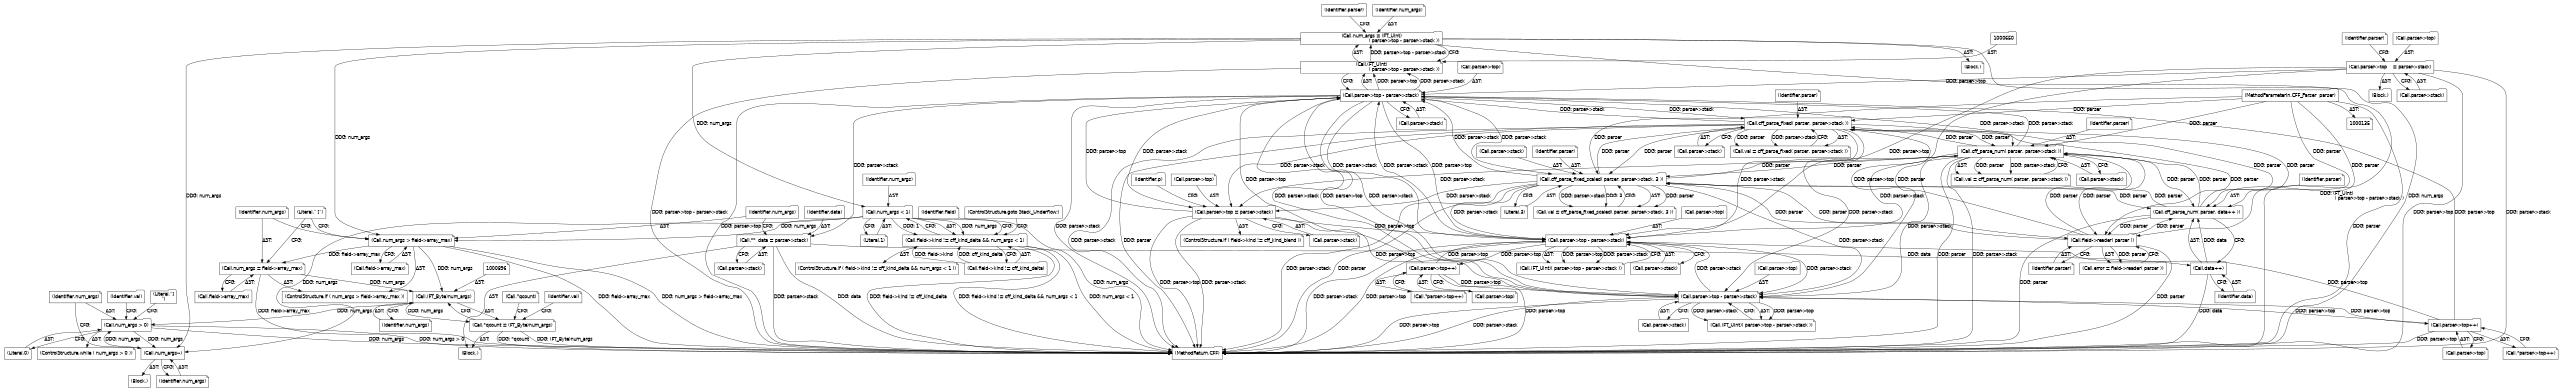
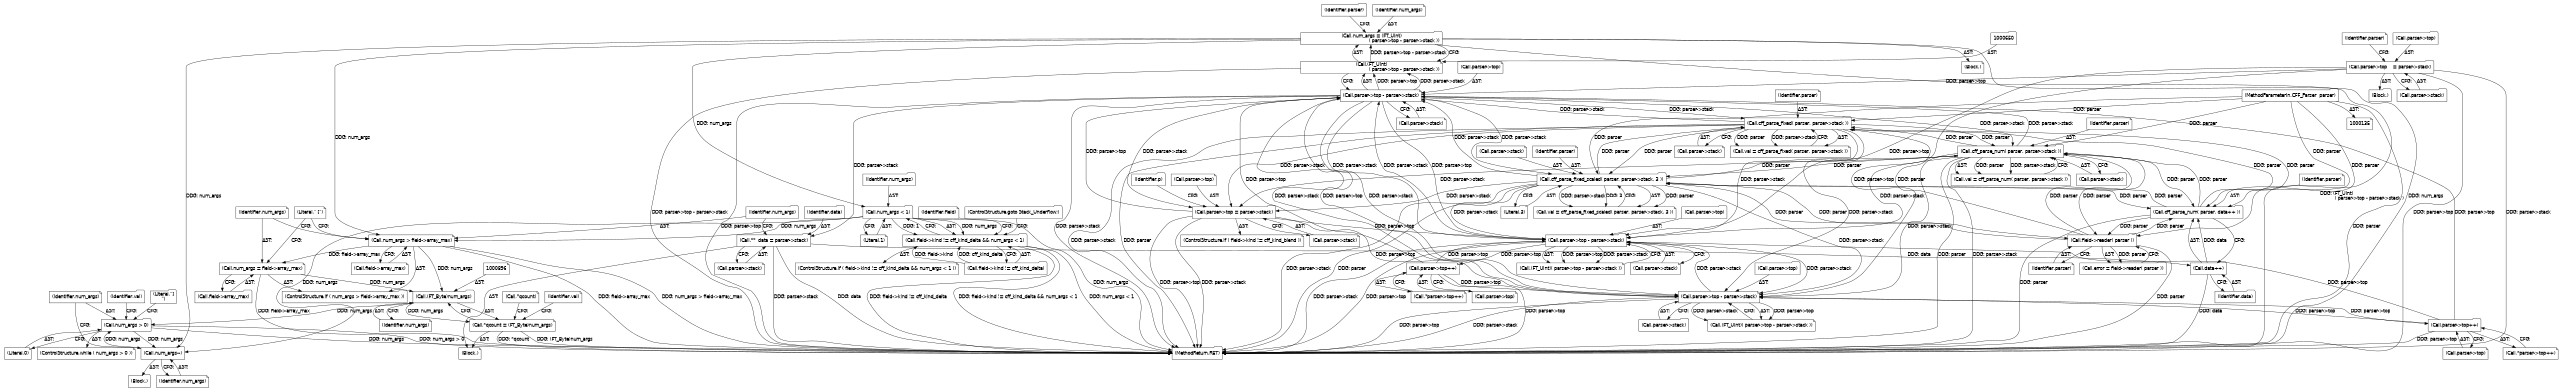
edge "(Call,cff_parse_fixed( parser, parser->stack ))" -> "(Call,field->reader( parser ))": removed, label "DDG: parser"
node "(MethodReturn,CFF)": label "(MethodReturn,CFF)" -> "(MethodReturn,RET)"
